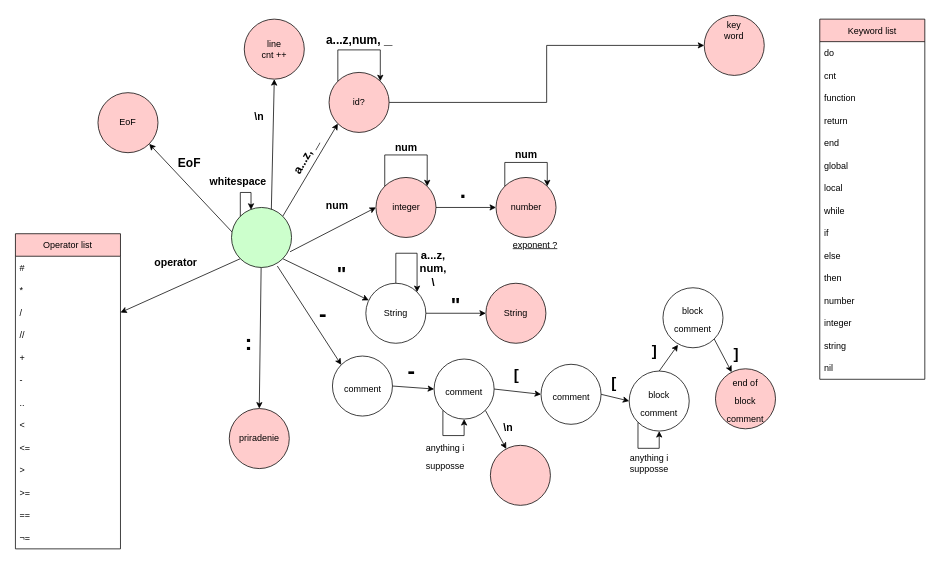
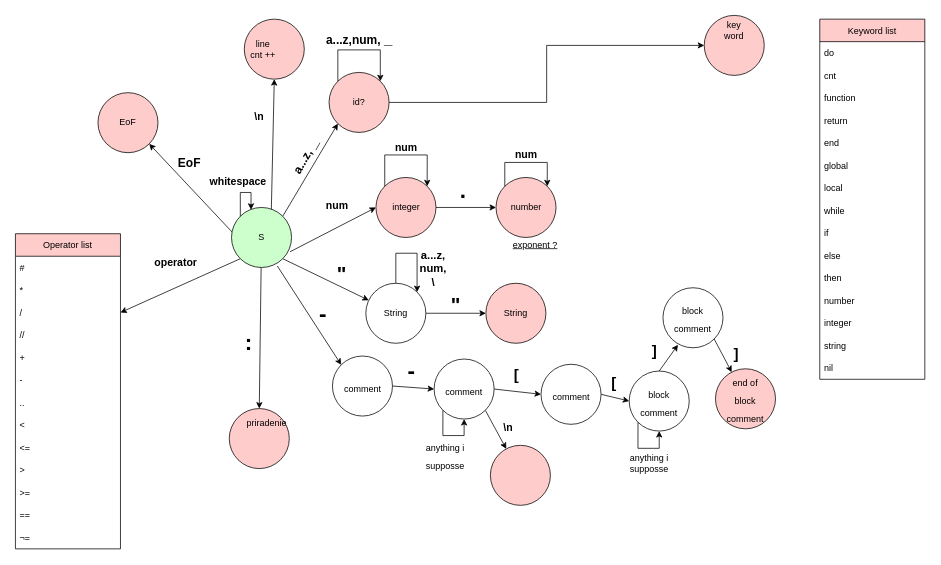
node "line cnt ++": moved (274, 49) -> (263, 49)
node "S": added
node "priradenie": moved (259, 438) -> (267, 423)
